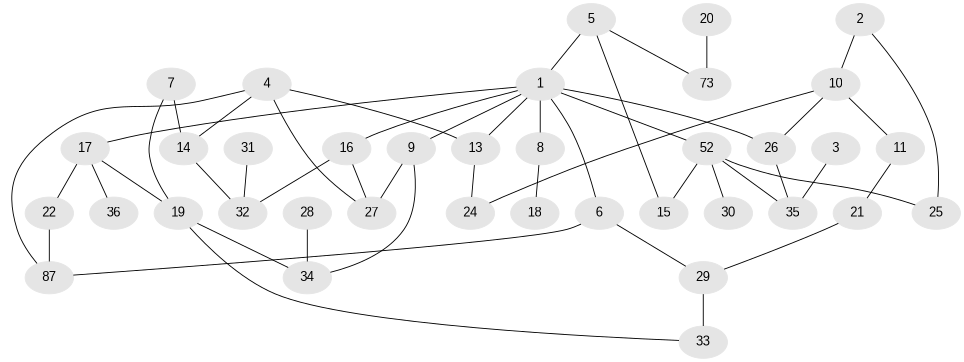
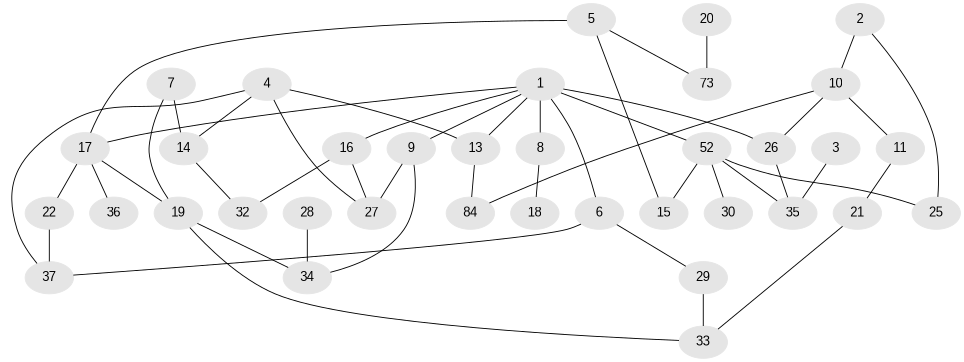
edge "5" -- "1": now "5" -- "17"
node "31": removed
node "24": label "24" -> "84"
edge "21" -- "29": now "21" -- "33"
node "87": label "87" -> "37"
